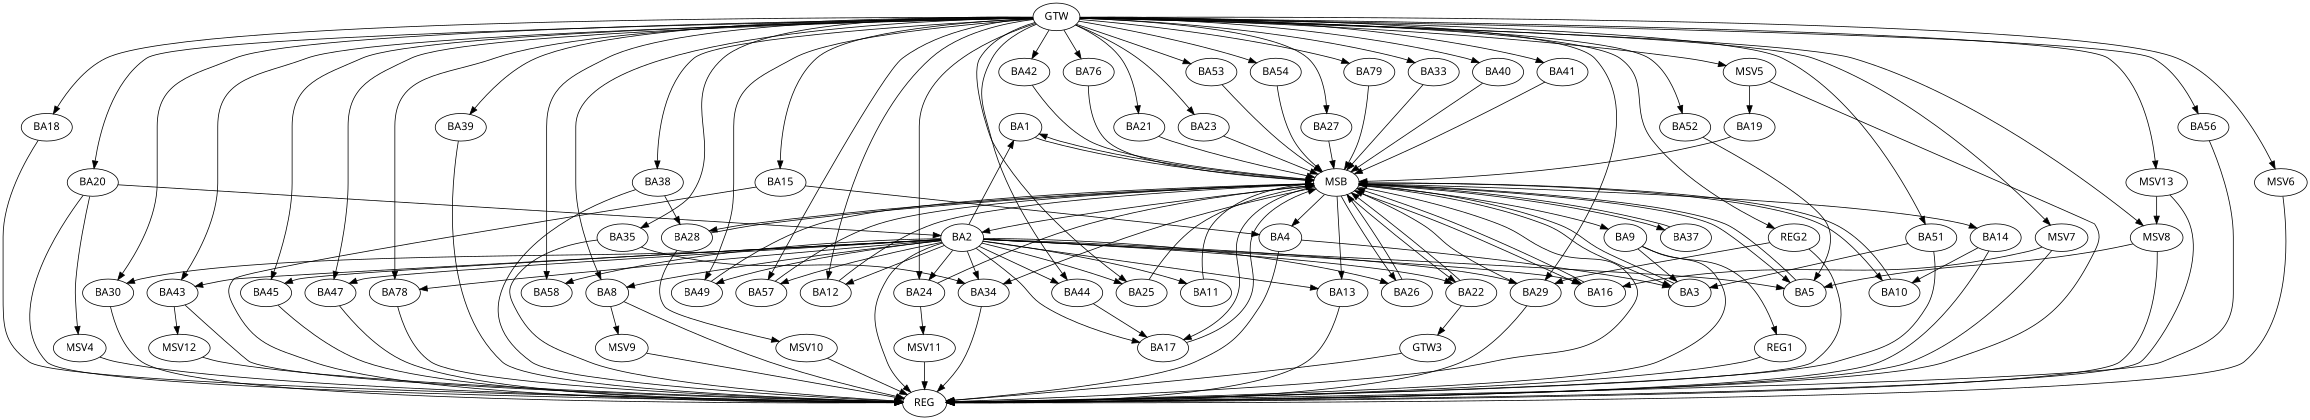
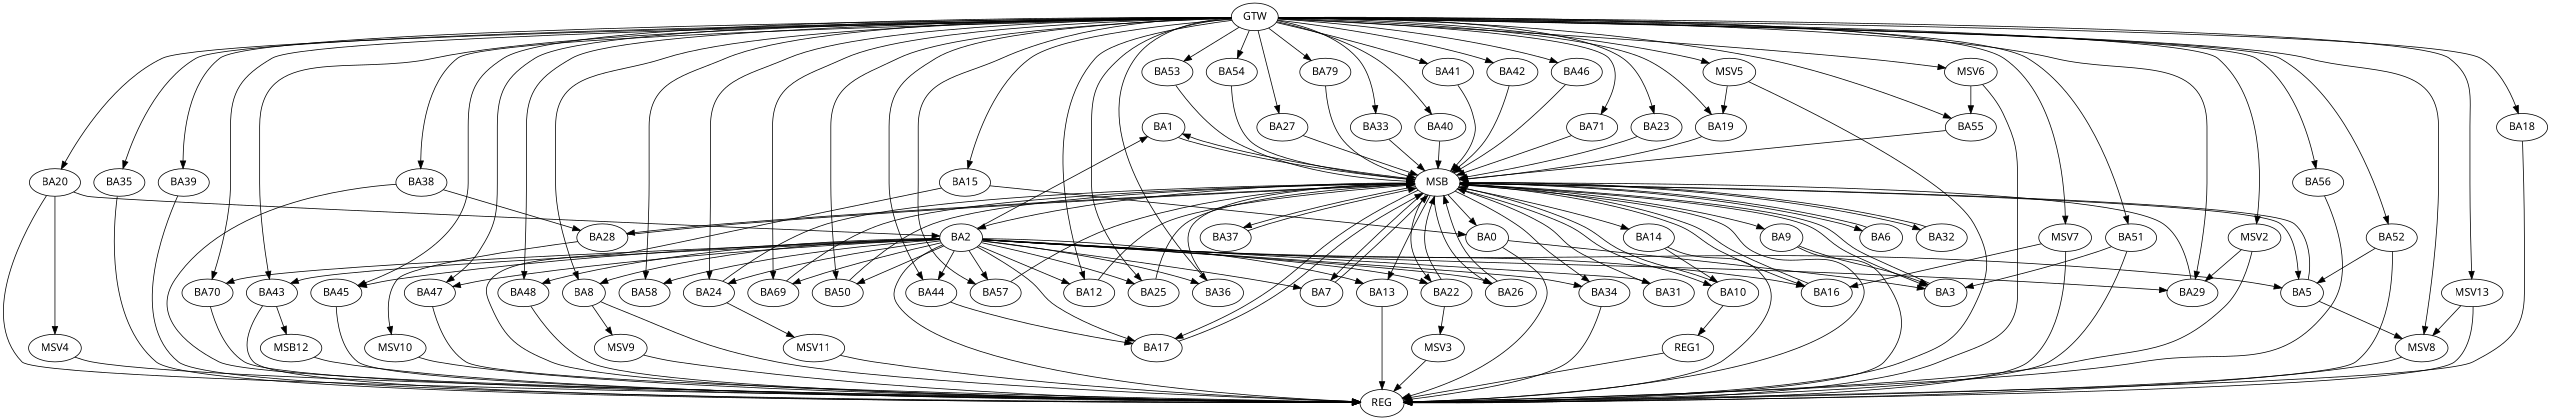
edge "GTW" -> "BA19": added
node "BA76": label "BA76" -> "BA46"
node "BA21": label "BA21" -> "BA71"
node "BA55": added
node "BA4": label "BA4" -> "BA0"
node "REG2": label "REG2" -> "MSV2"
node "BA6": added
node "BA32": added
edge "MSV8" -> "BA5": reversed
edge "BA35" -> "BA34": removed
edge "BA9" -> "REG1": now "BA10" -> "REG1"
node "BA30": label "BA30" -> "BA70"
node "BA78": label "BA78" -> "BA48"
node "BA49": label "BA49" -> "BA69"
node "BA50": added
node "BA11": label "BA11" -> "BA31"
node "BA36": added
node "BA7": added
node "MSV12": label "MSV12" -> "MSB12"
node "GTW3": label "GTW3" -> "MSV3"
edge "BA29" -> "REG": now "BA52" -> "REG"
